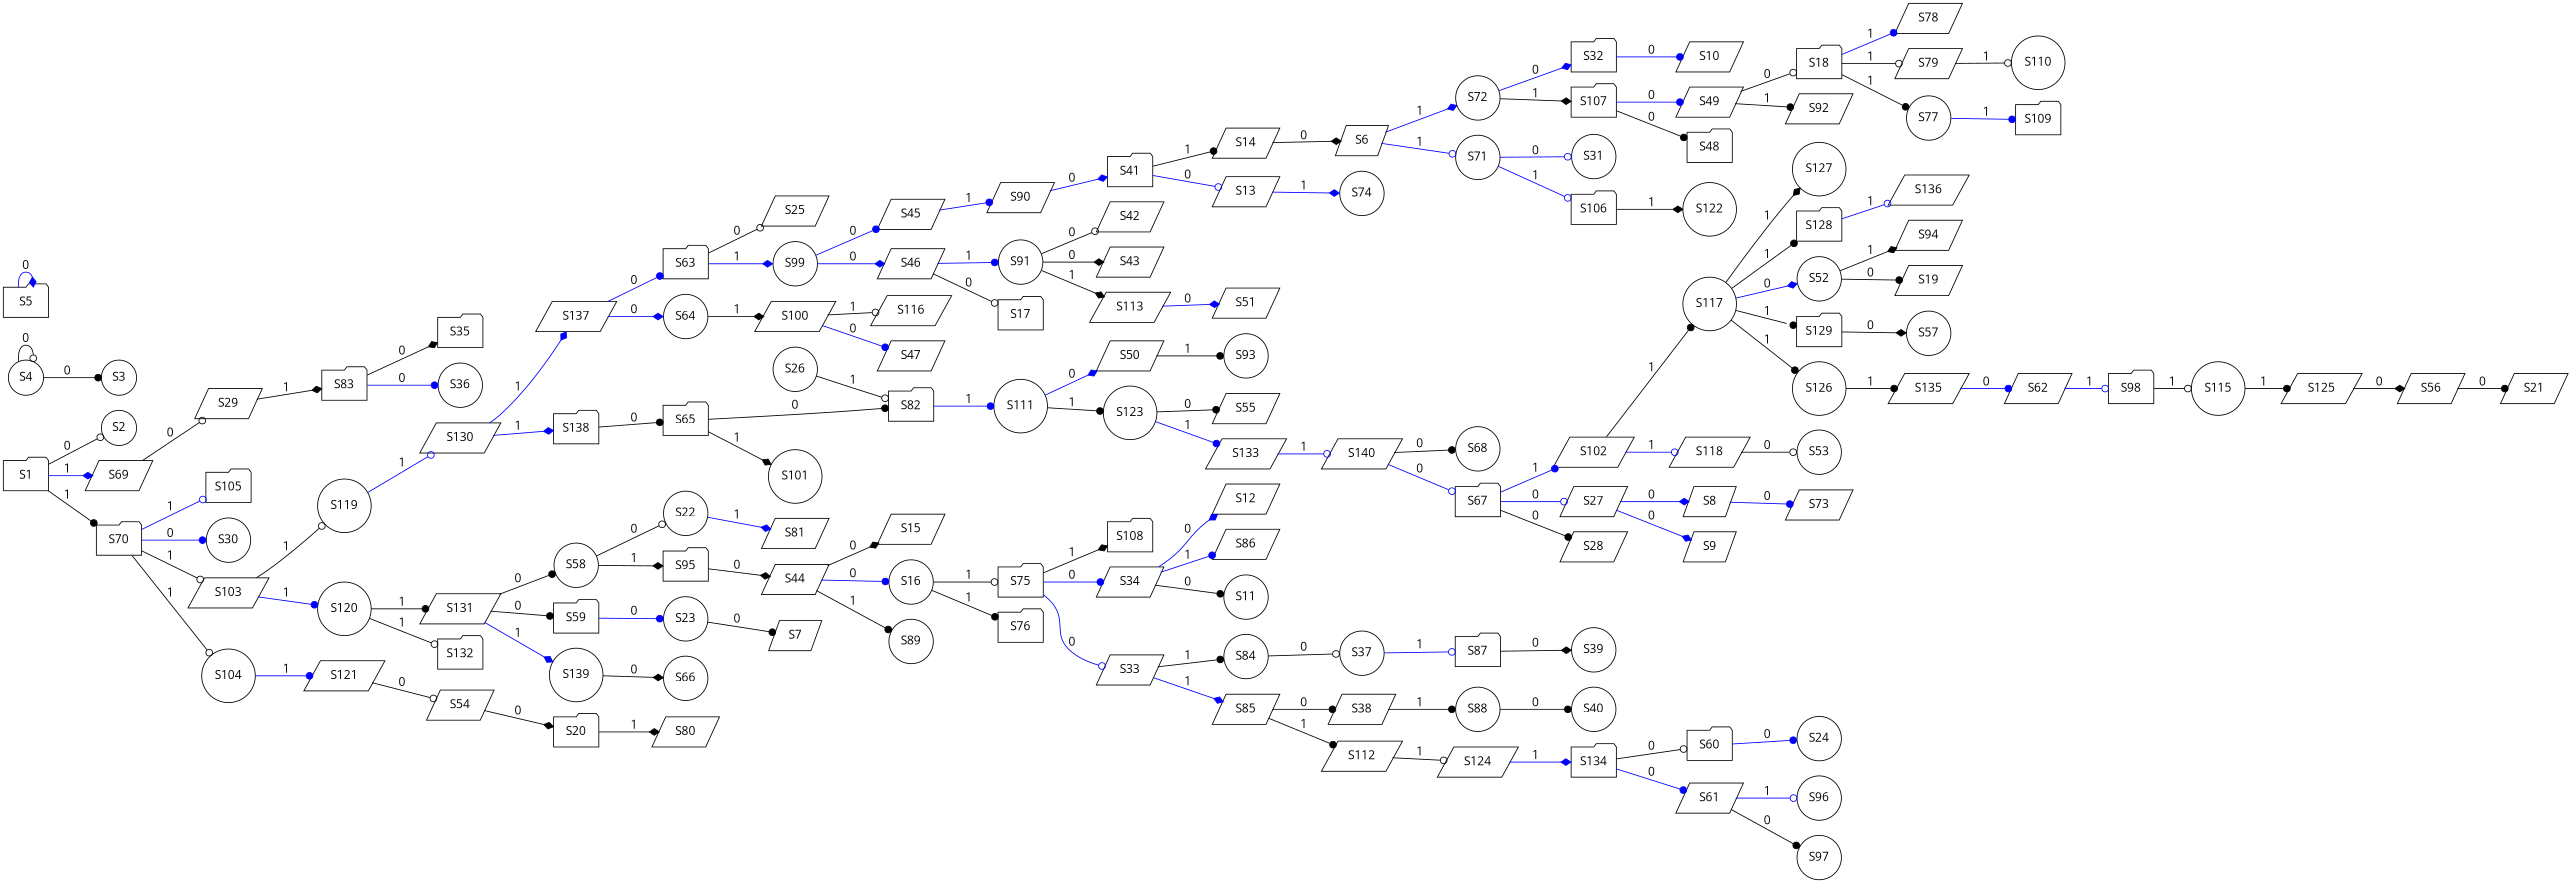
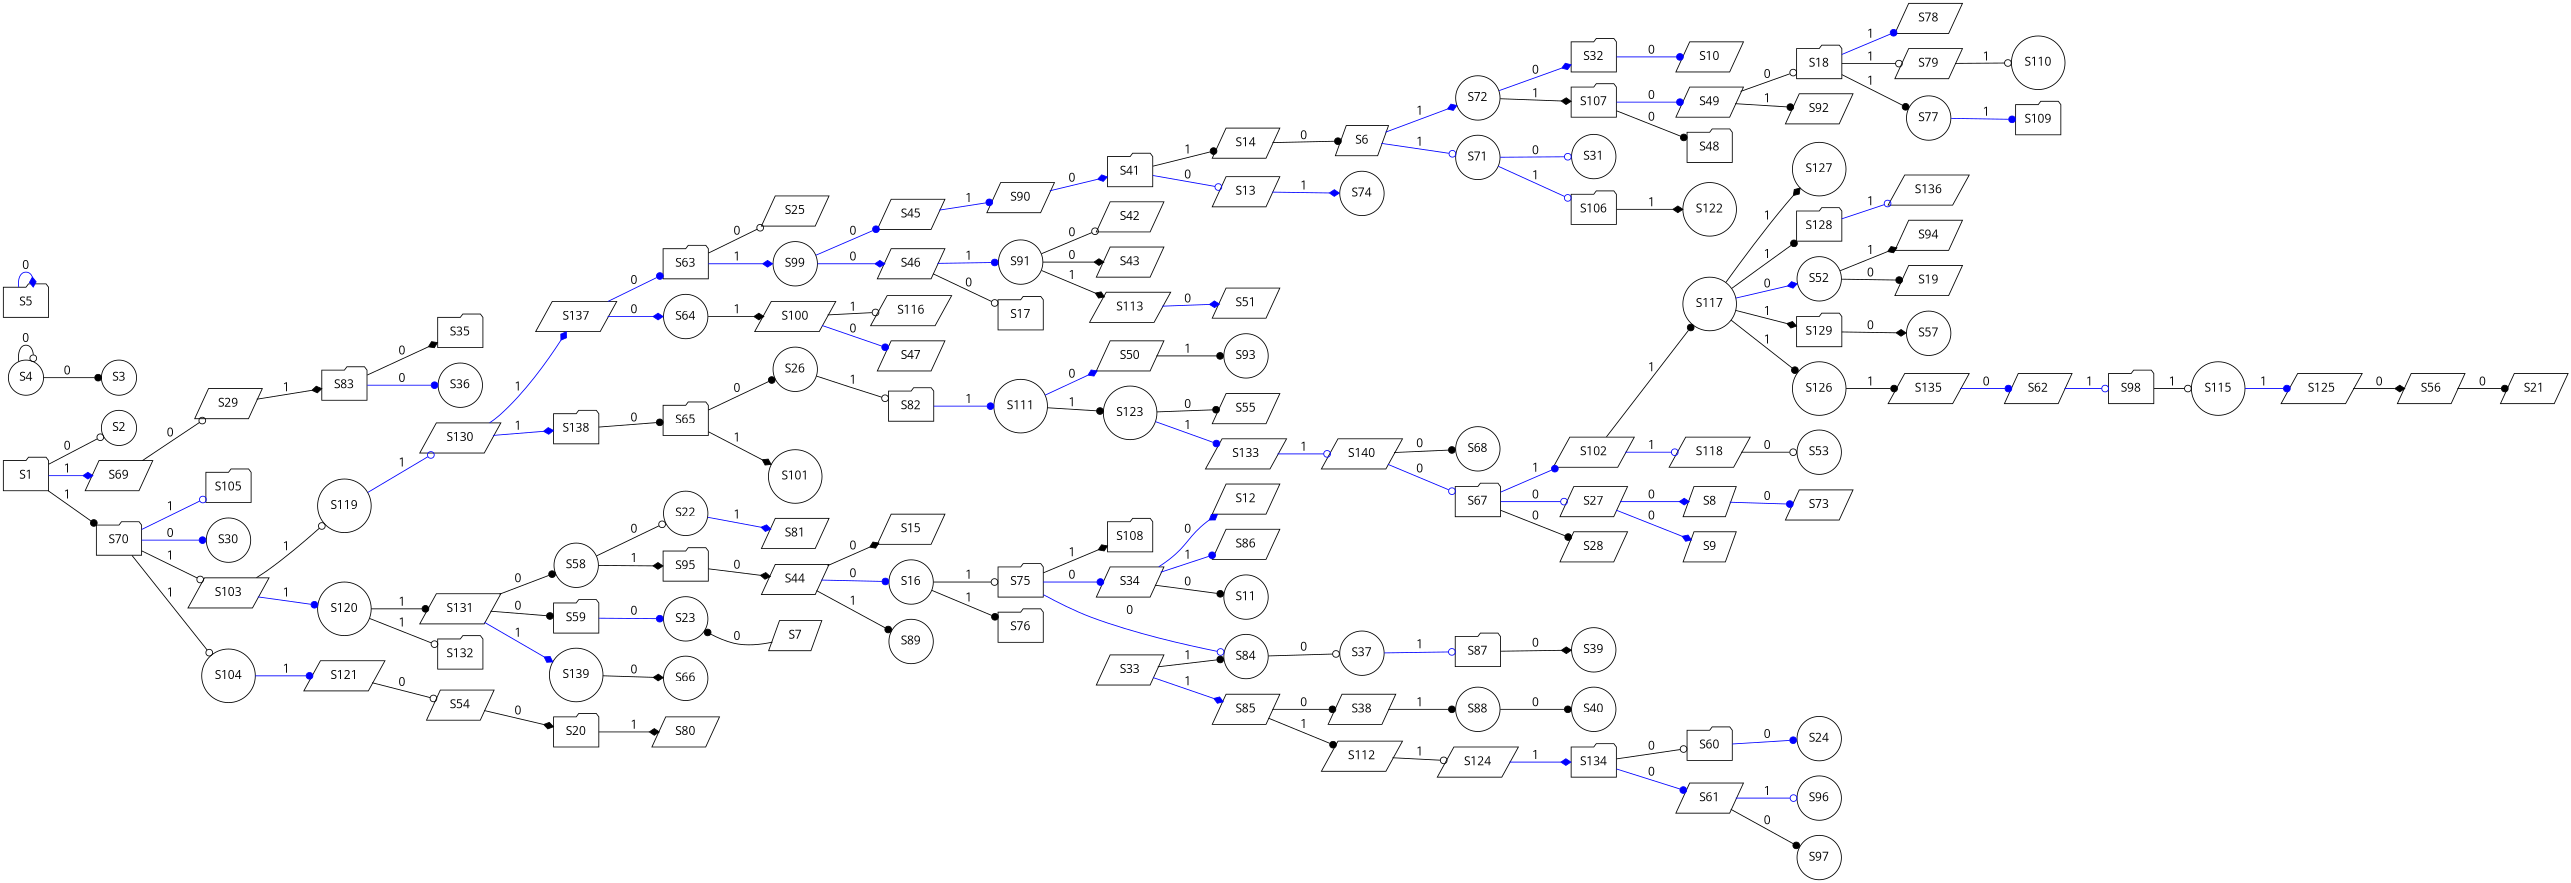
edge "S14" -> "S6": arrowhead diamond -> dot
edge "S117" -> "S129": arrowhead dot -> diamond
edge "S115" -> "S125": color black -> blue
edge "S65" -> "S82": now "S65" -> "S26"
edge "S23" -> "S7": reversed
edge "S75" -> "S33": now "S75" -> "S84"
